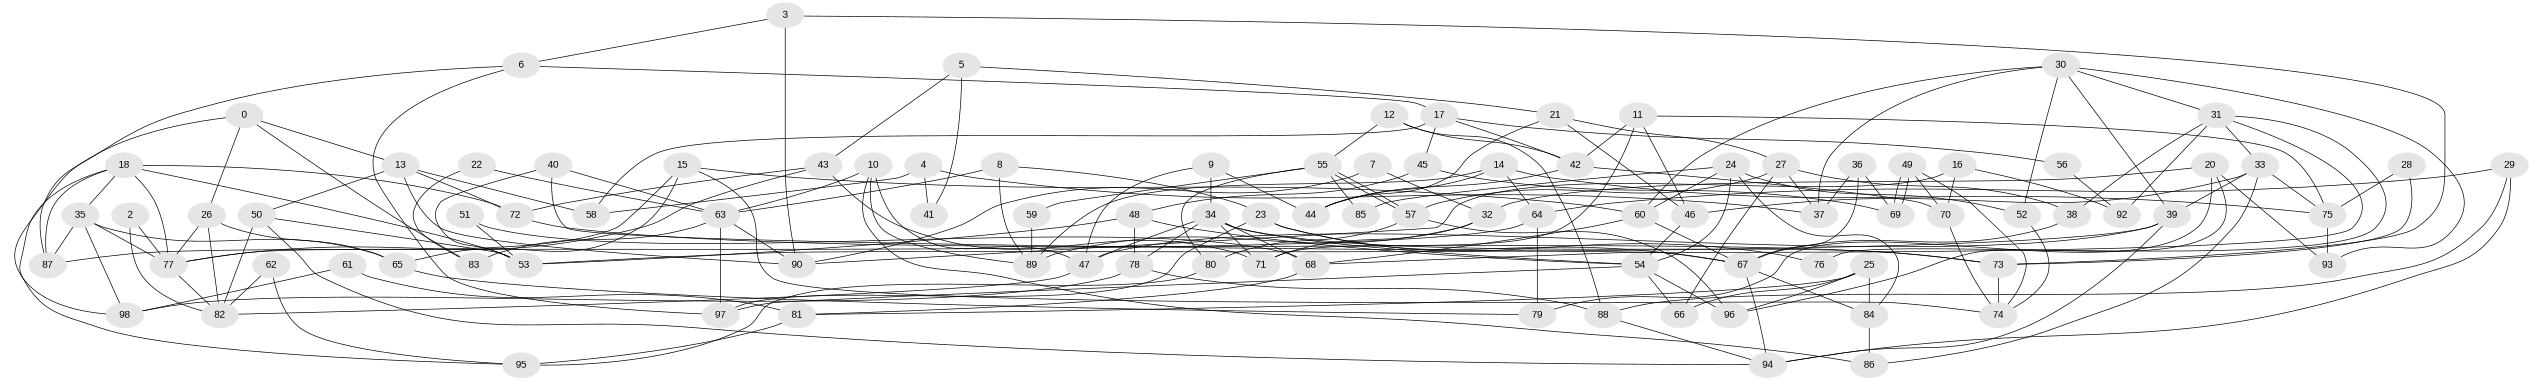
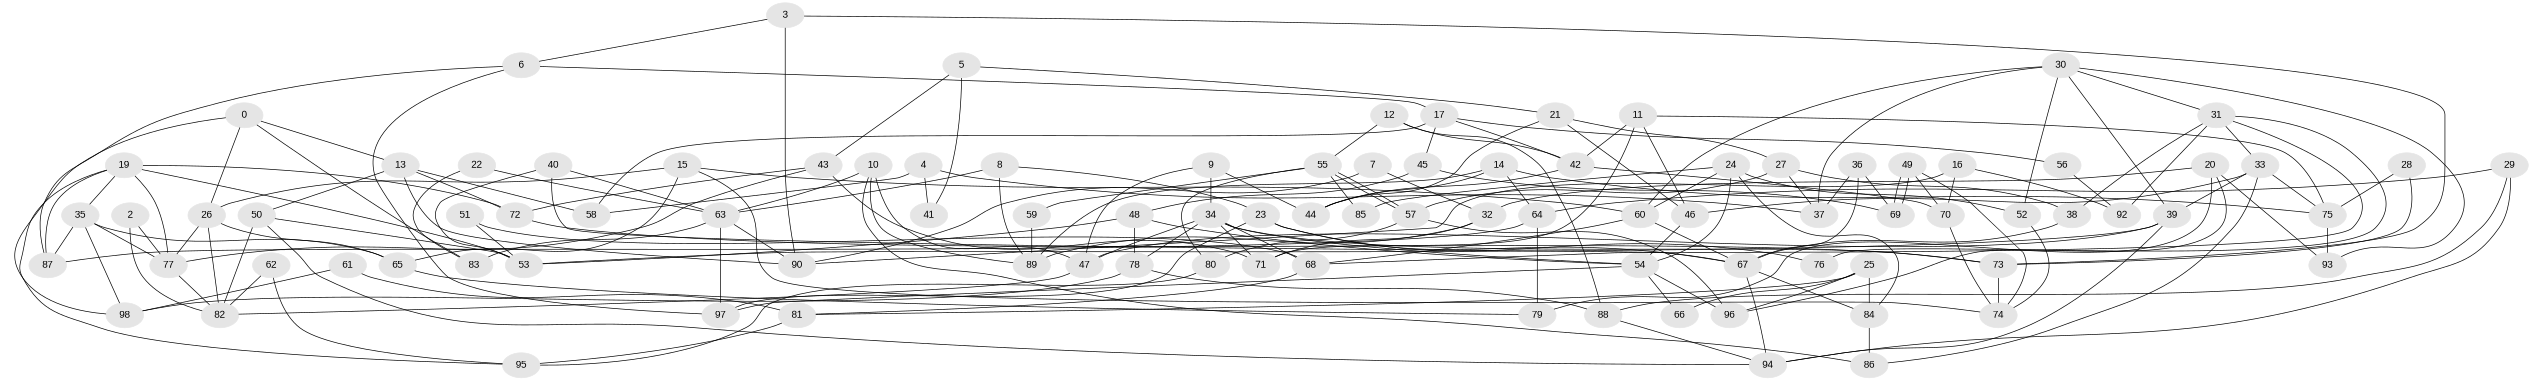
node "18": label "18" -> "19"
edge "27" -- "66": removed
edge "15" -- "77": now "15" -- "26"
